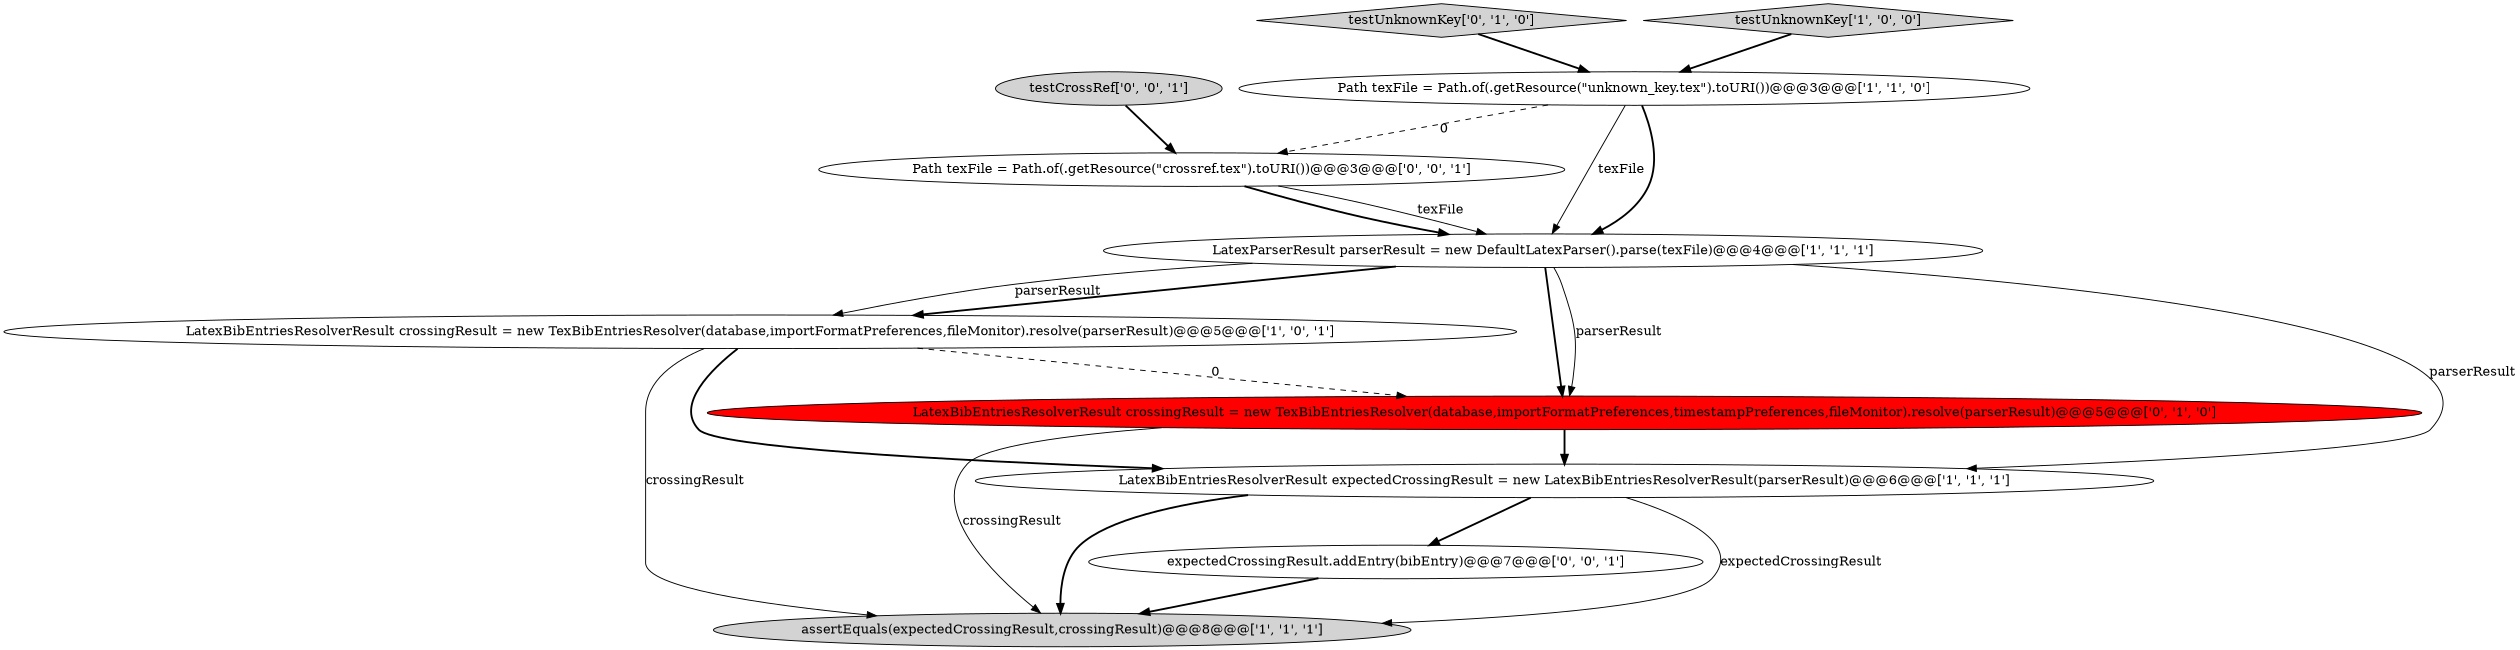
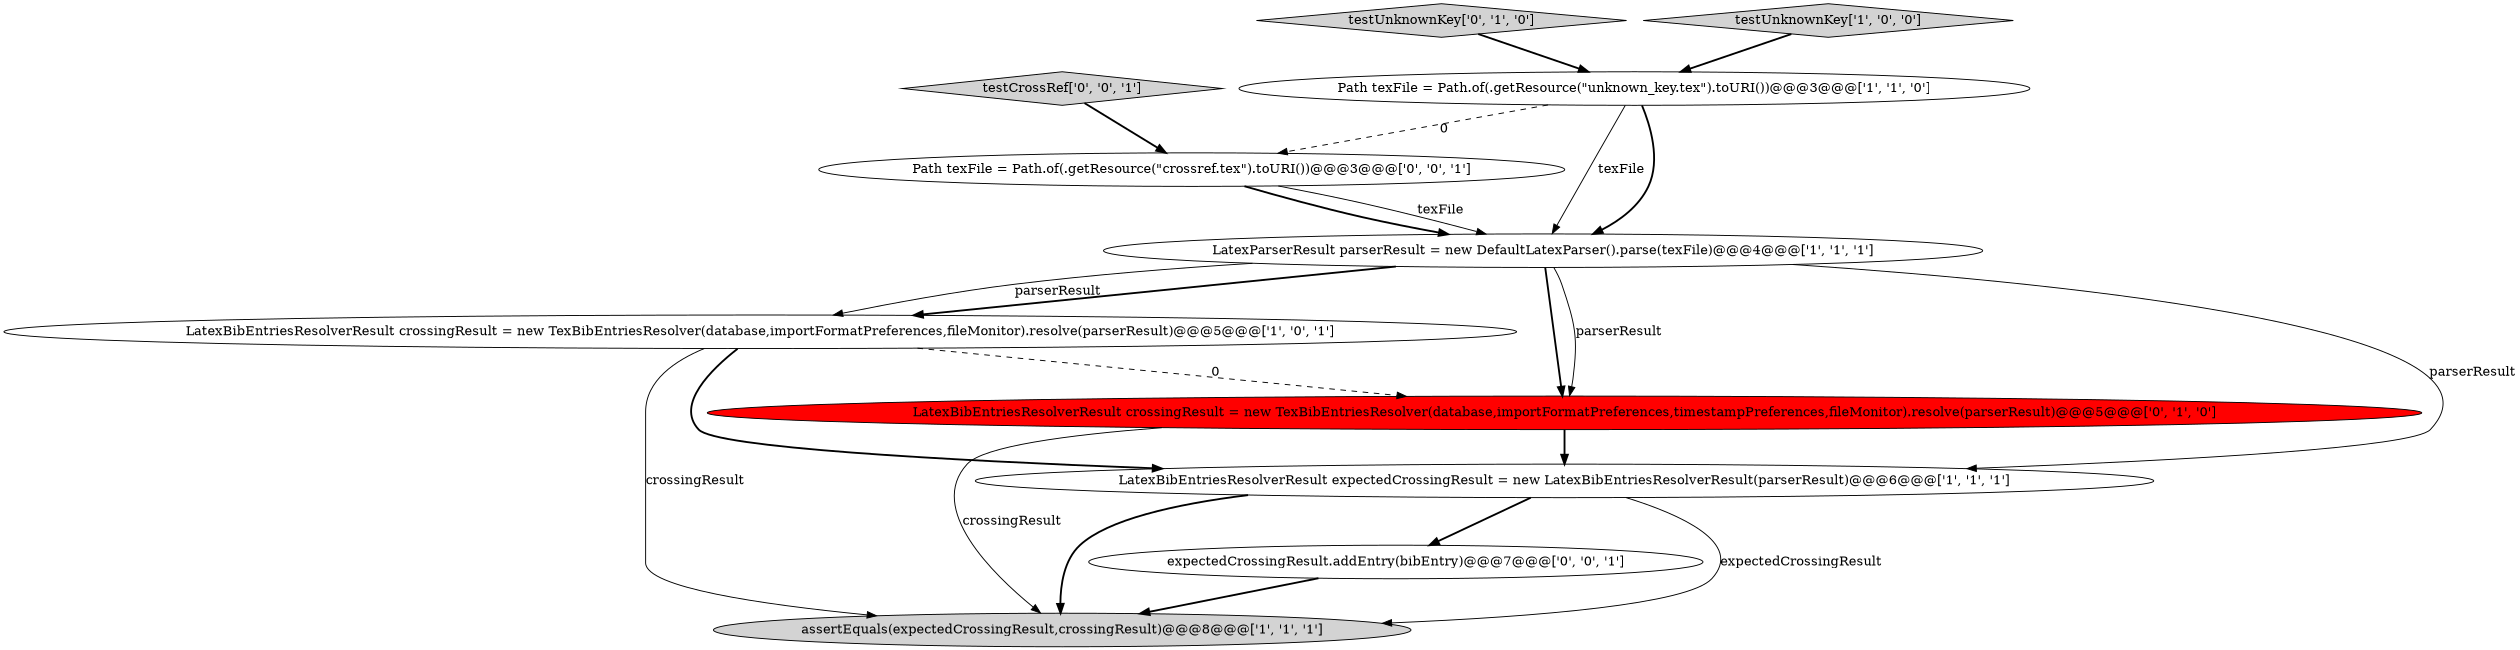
node "testCrossRef['0', '0', '1']": shape ellipse -> diamond
